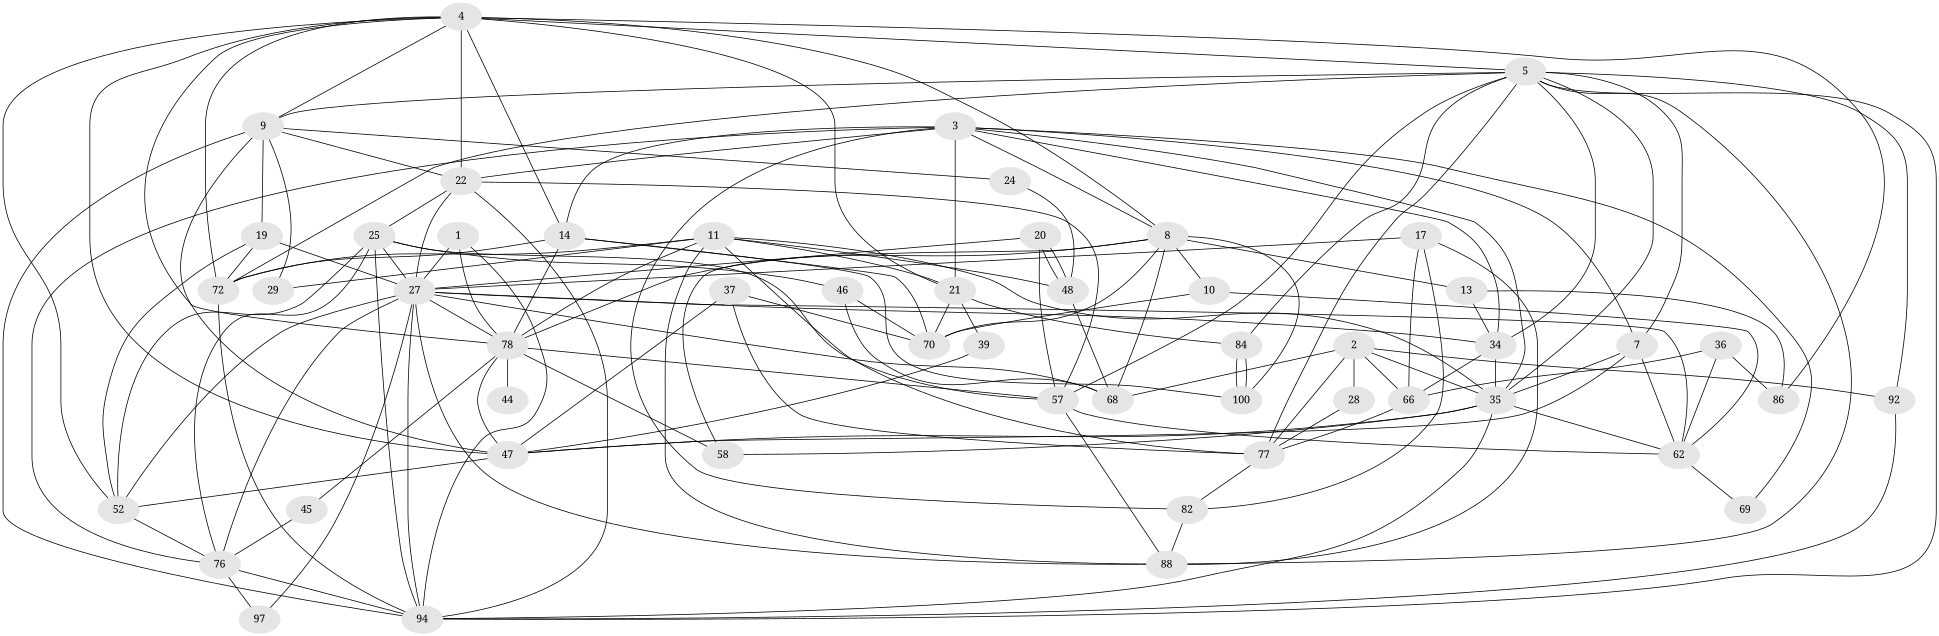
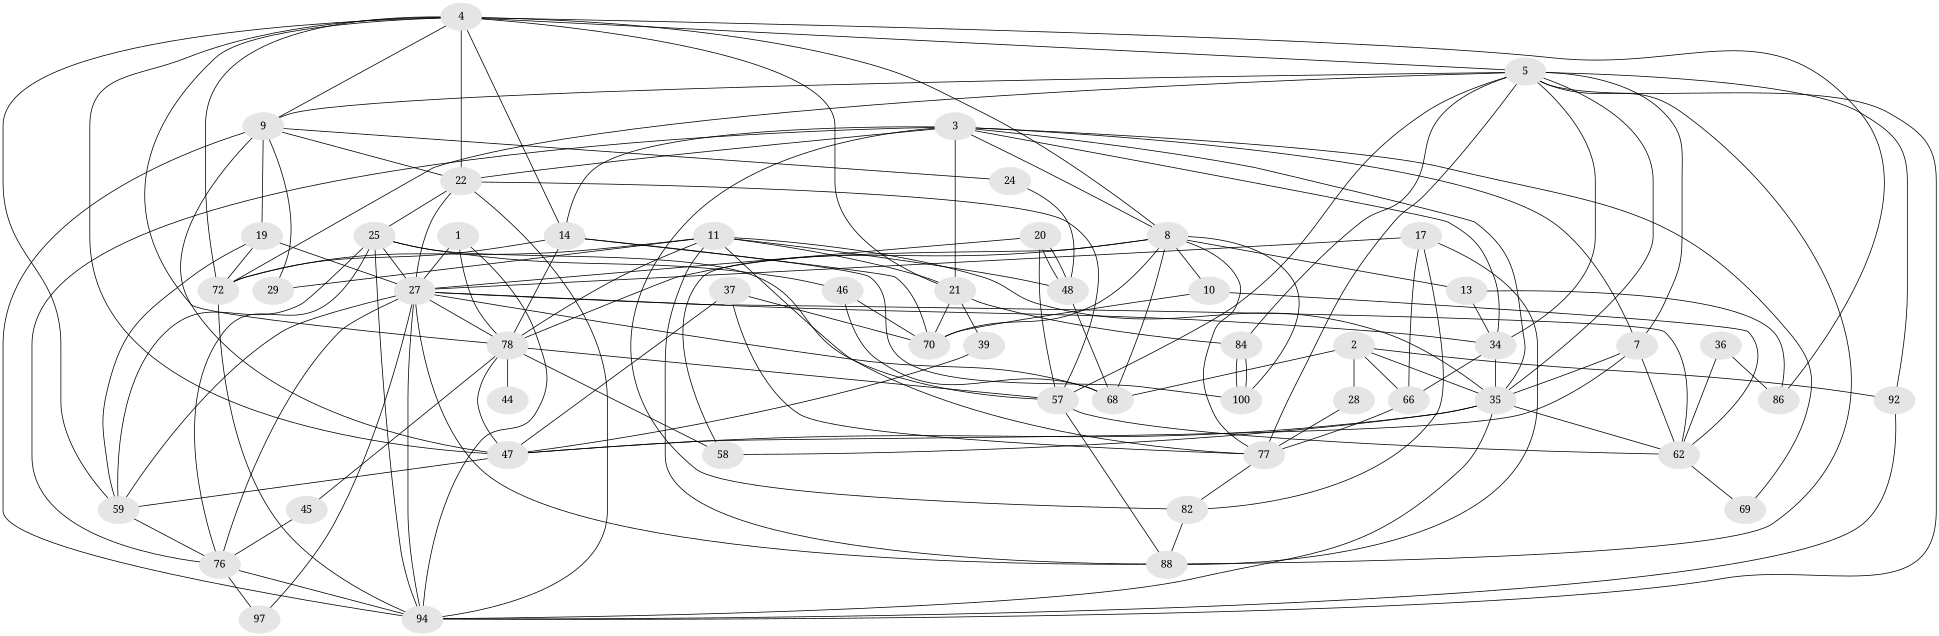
edge "36" -- "66": removed
edge "2" -- "77": now "8" -- "77"
node "52": label "52" -> "59"
